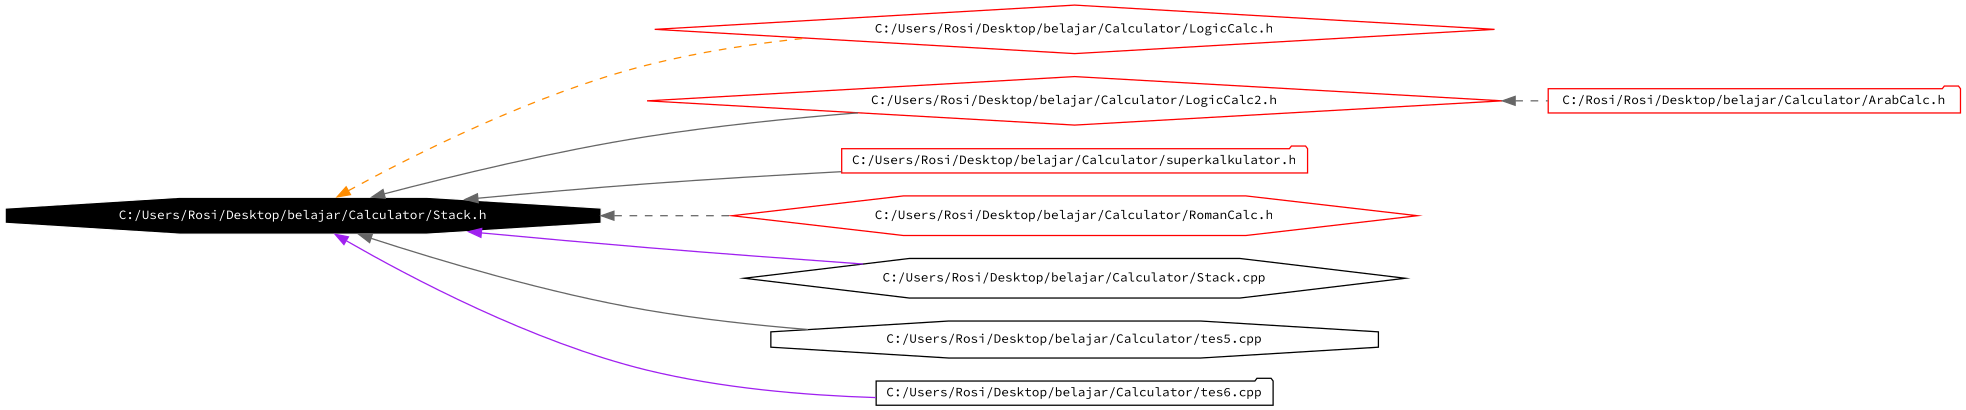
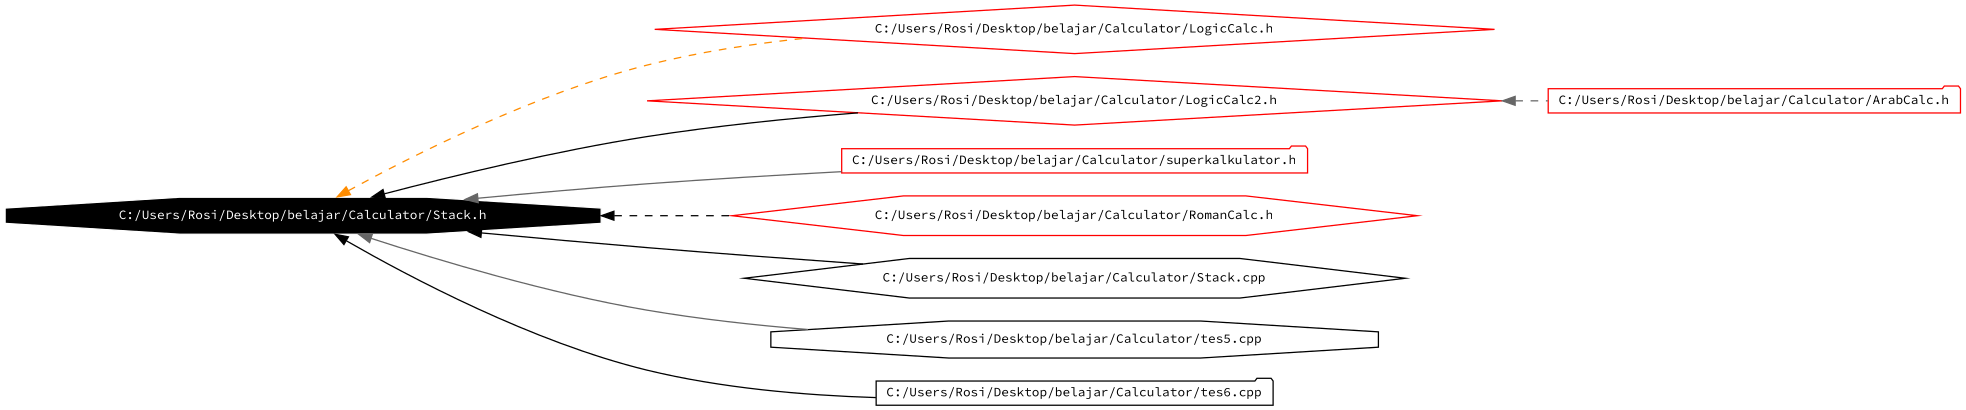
node "C:/Rosi/Rosi/Desktop/belajar/Calculator/ArabCalc.h": label "C:/Rosi/Rosi/Desktop/belajar/Calculator/ArabCalc.h" -> "C:/Users/Rosi/Desktop/belajar/Calculator/ArabCalc.h"
edge "C:/Users/Rosi/Desktop/belajar/Calculator/LogicCalc2.h" -> "C:/Users/Rosi/Desktop/belajar/Calculator/Stack.h": color gray40 -> black
edge "C:/Users/Rosi/Desktop/belajar/Calculator/RomanCalc.h" -> "C:/Users/Rosi/Desktop/belajar/Calculator/Stack.h": color gray40 -> black
edge "C:/Users/Rosi/Desktop/belajar/Calculator/Stack.cpp" -> "C:/Users/Rosi/Desktop/belajar/Calculator/Stack.h": color purple -> black
edge "C:/Users/Rosi/Desktop/belajar/Calculator/tes6.cpp" -> "C:/Users/Rosi/Desktop/belajar/Calculator/Stack.h": color purple -> black
